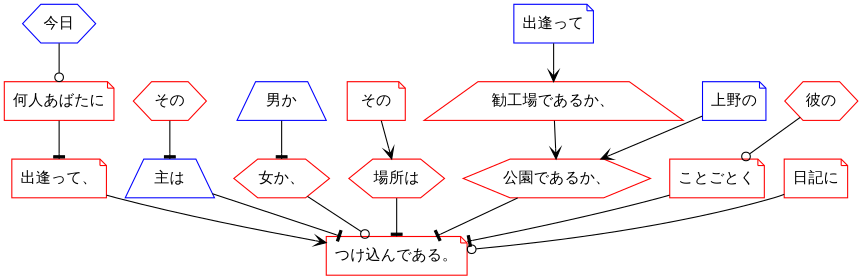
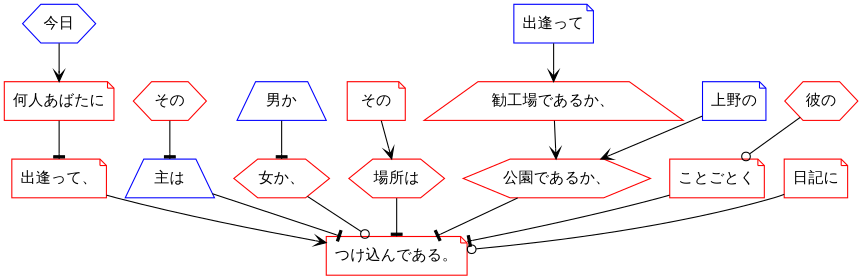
edge "今日" -> "何人あばたに": arrowhead odot -> vee
